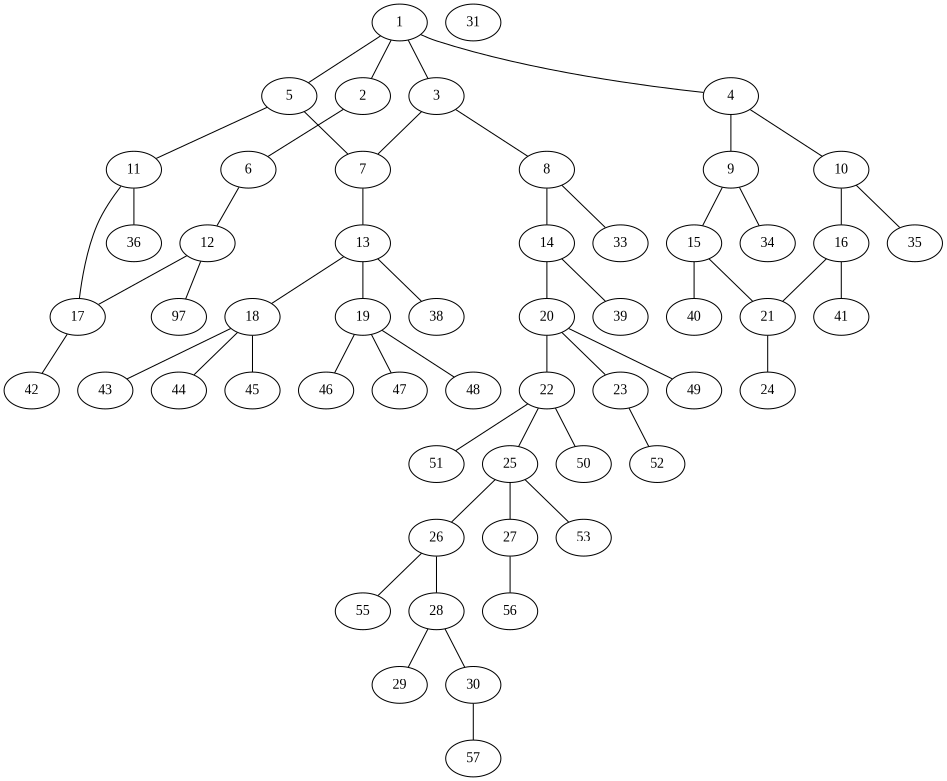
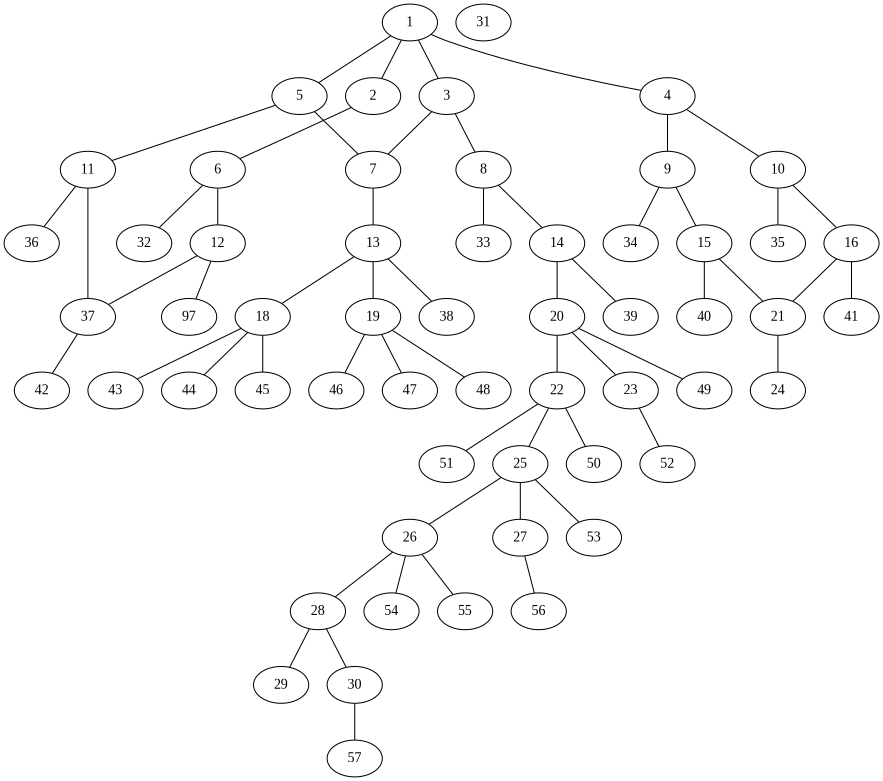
node "32": added
node "17": label "17" -> "37"
node "54": added
